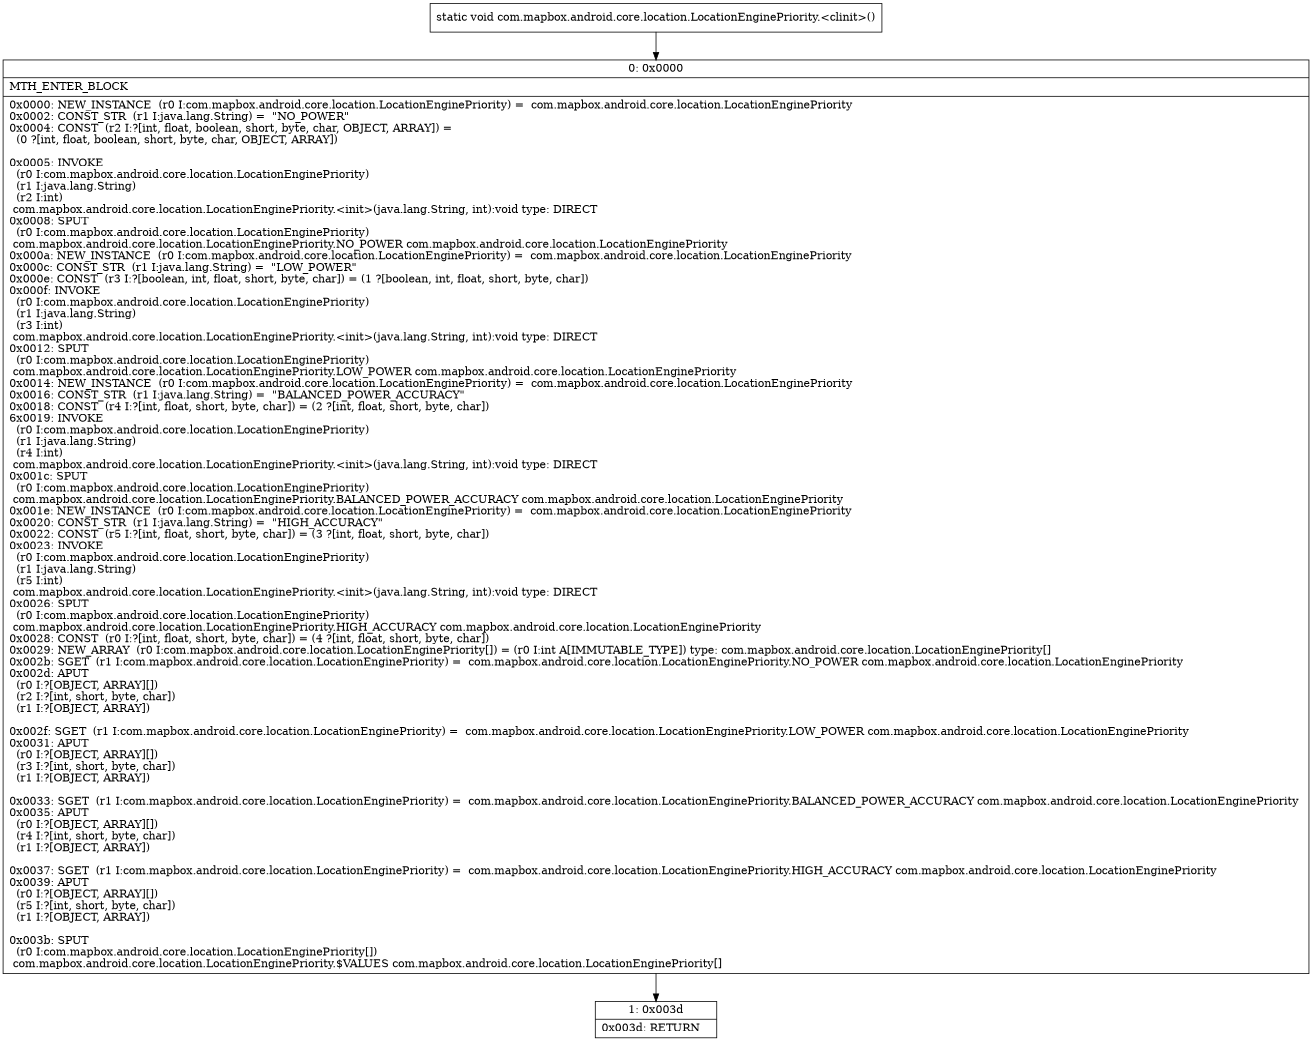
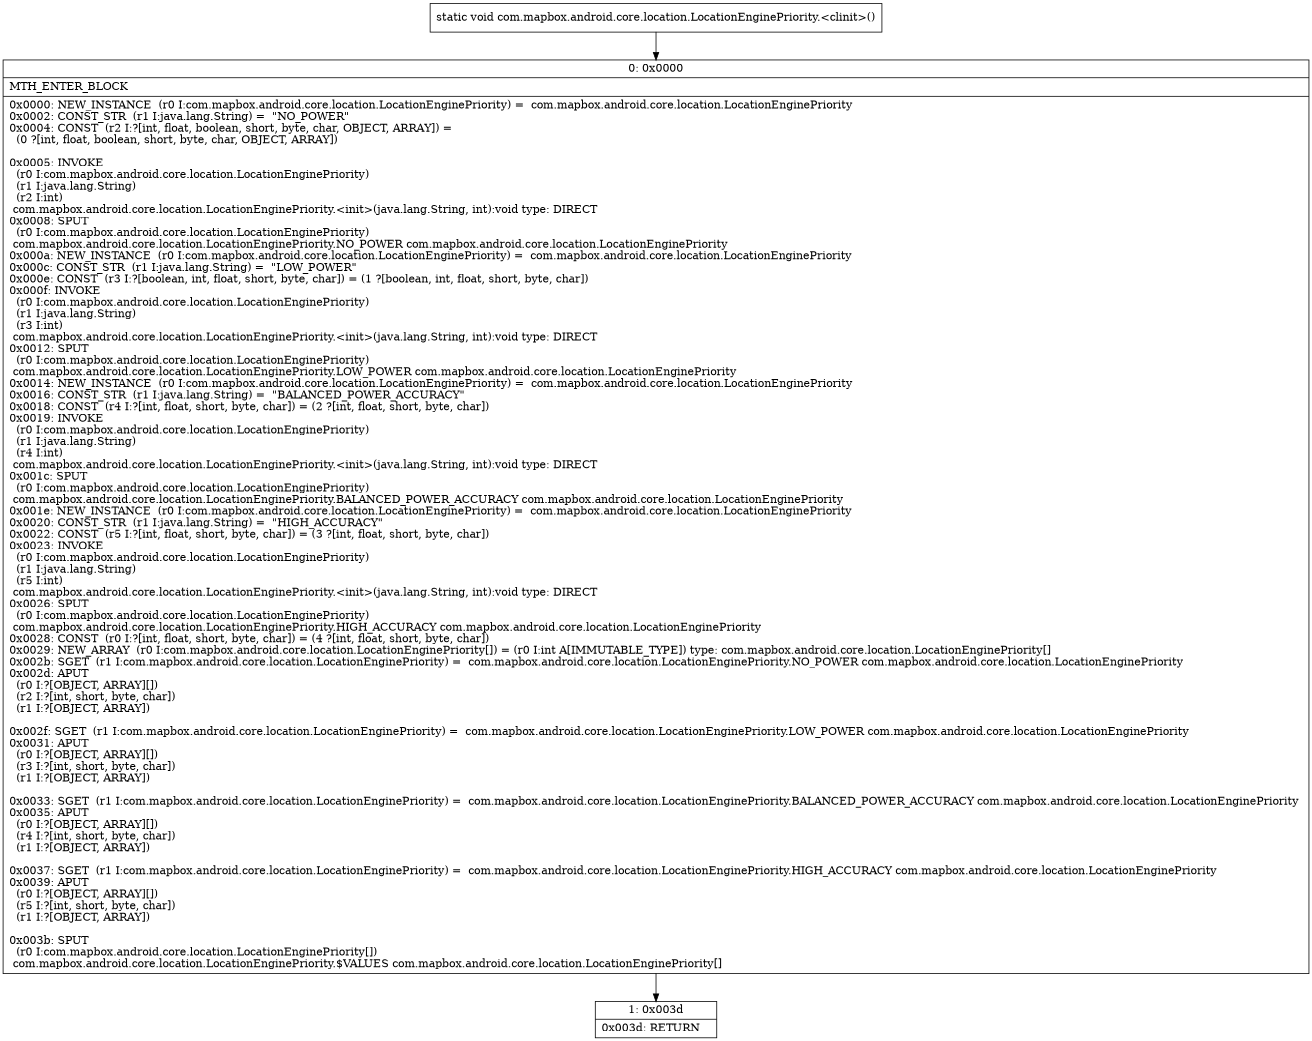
node "0: 0x0000": text "6x0019: INVOKE" -> "0x0019: INVOKE"
